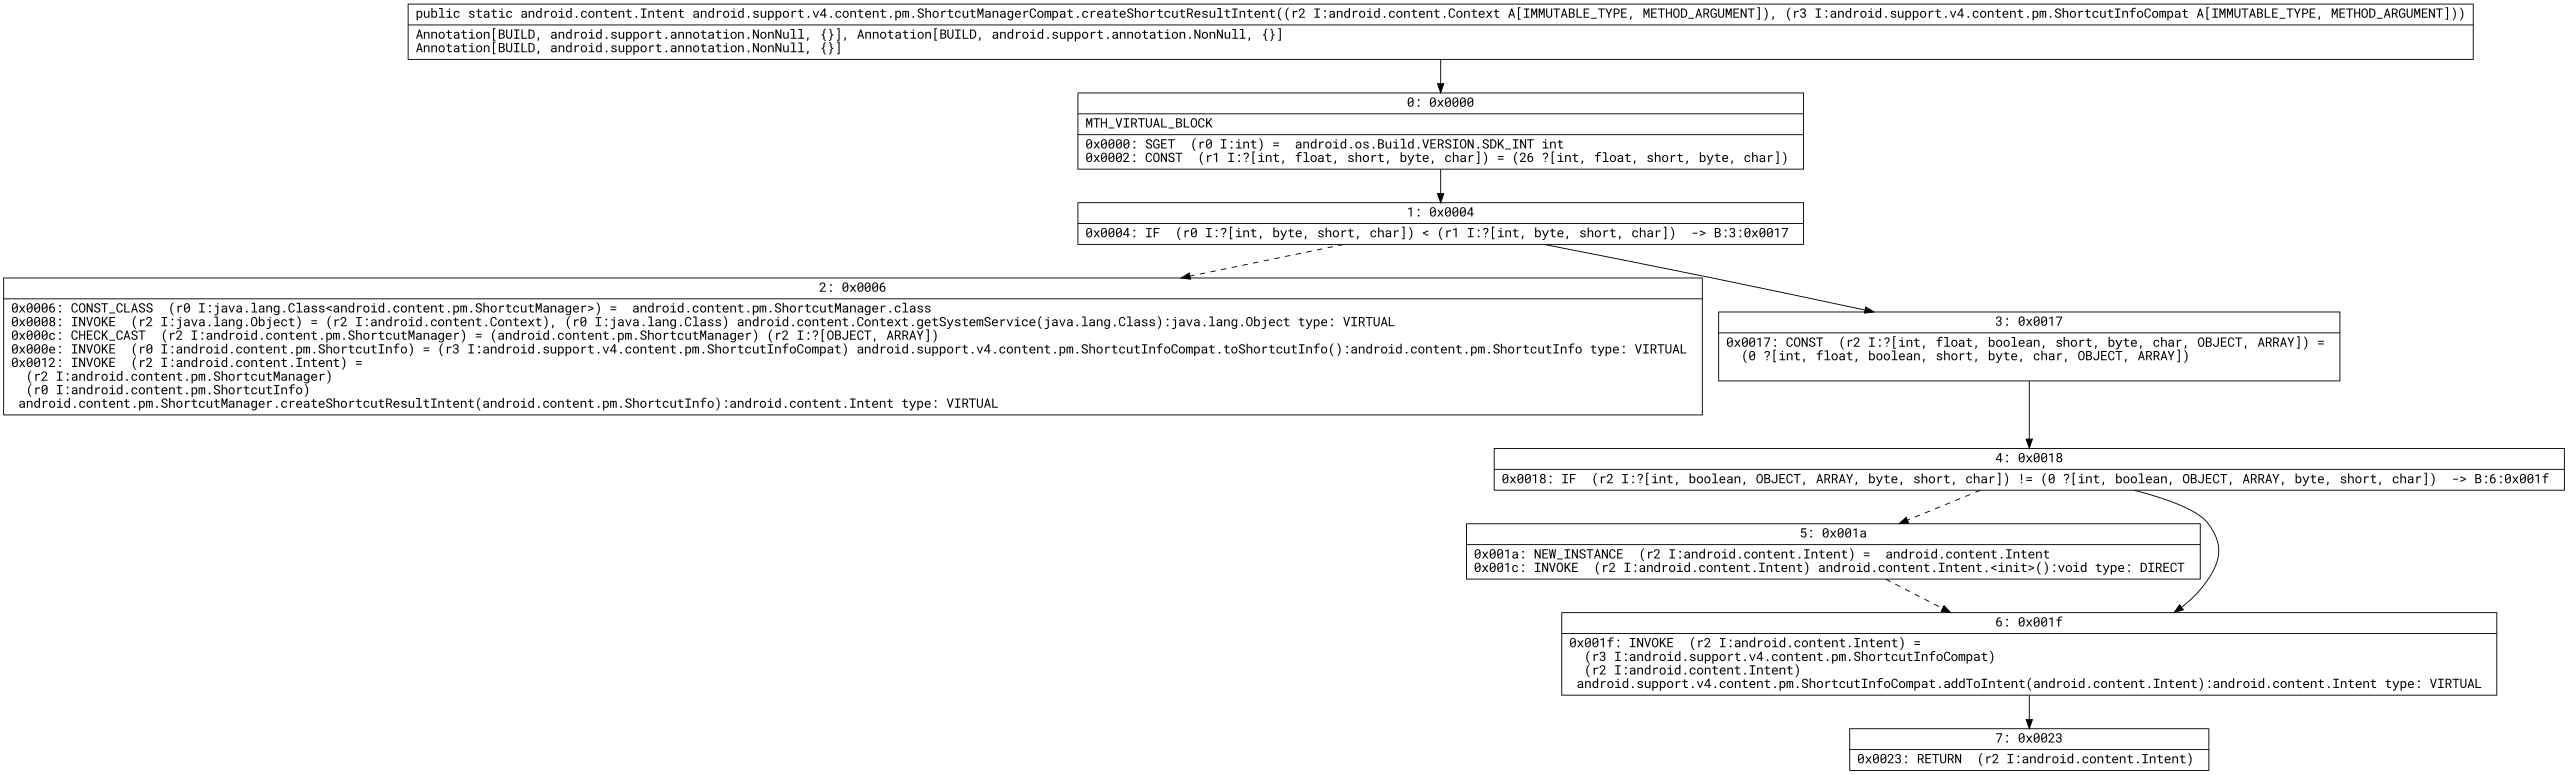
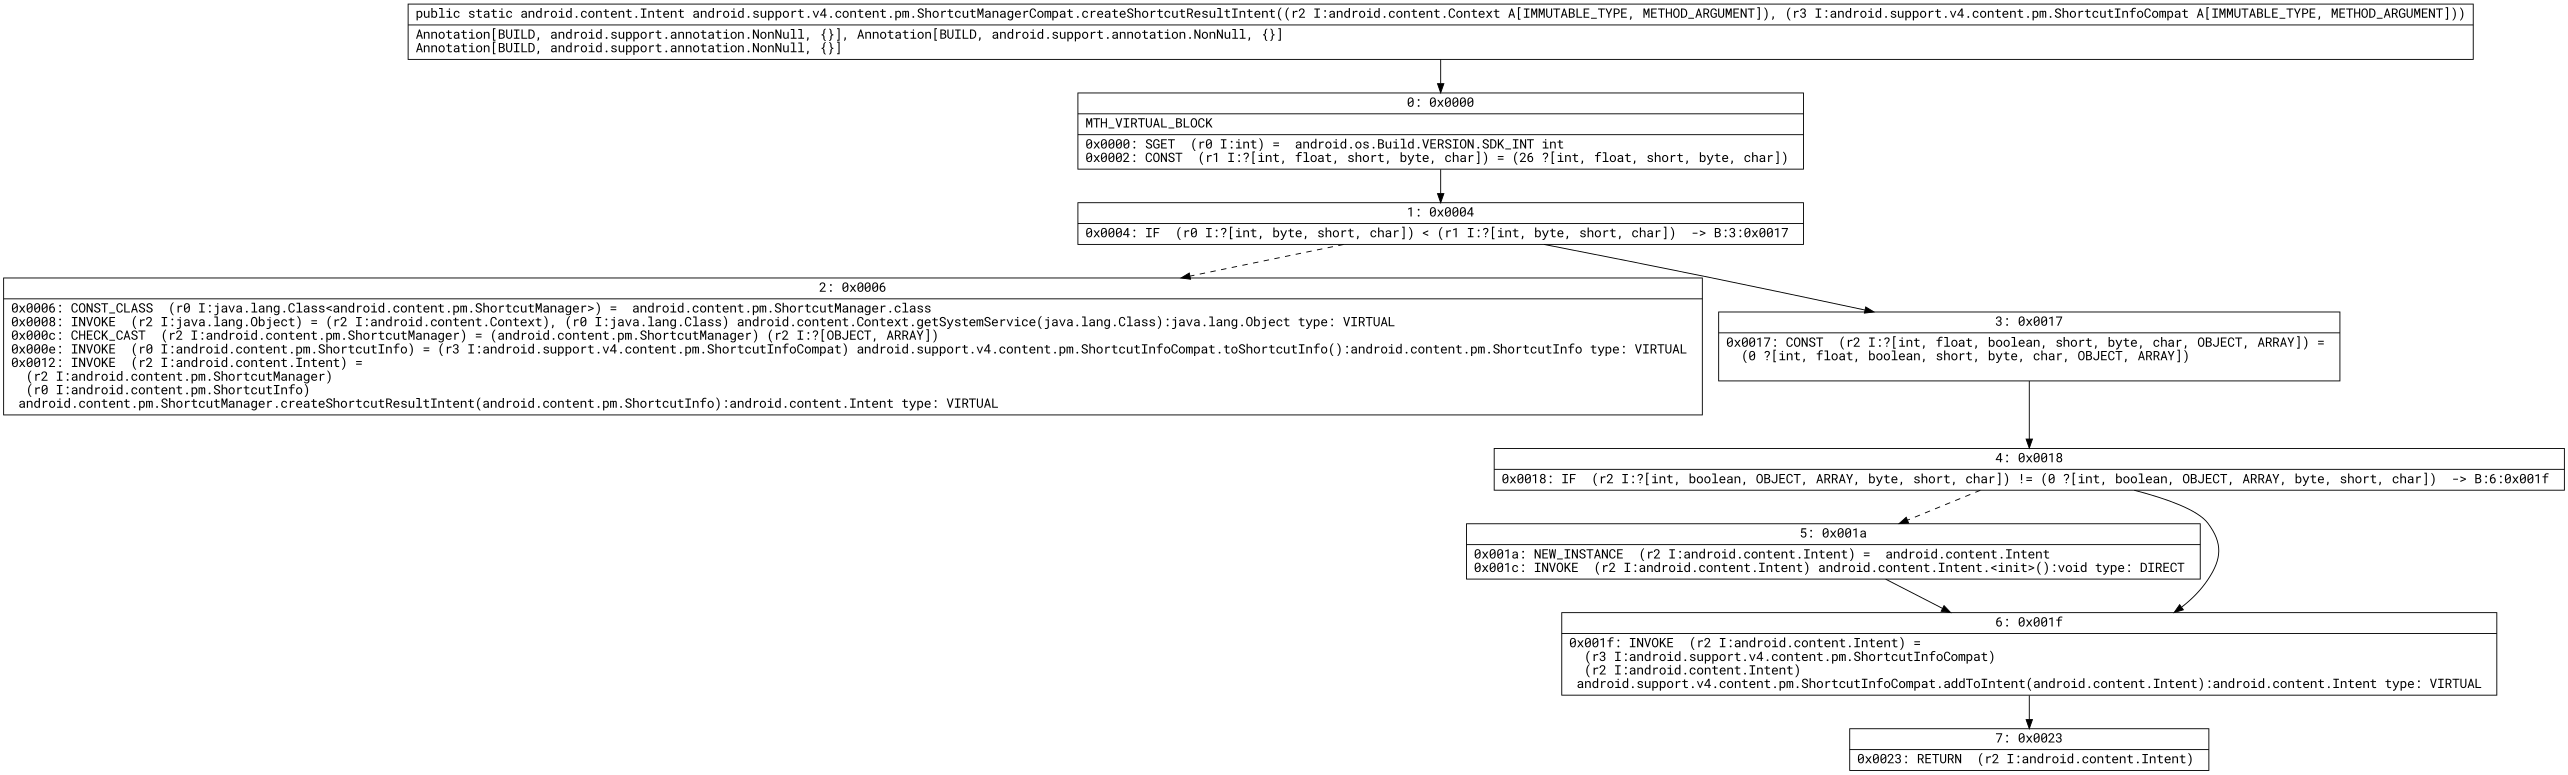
edge "5: 0x001a" -> "6: 0x001f": style dashed -> solid
